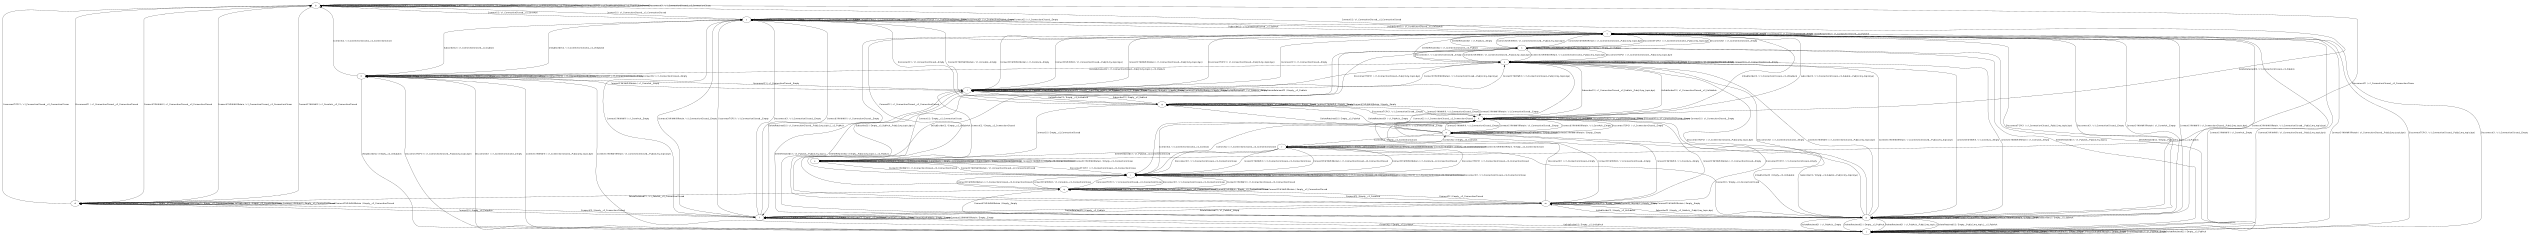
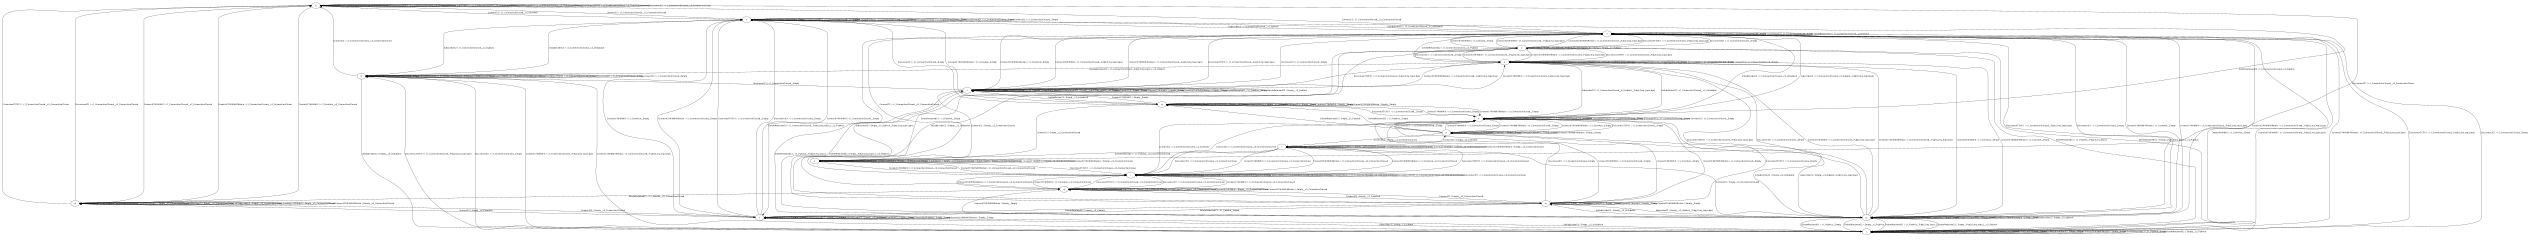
edge "t" -> "s": label "DeleteRetainedC1 / c1_PubAck__Empty" -> "ConnectC1WithWill / c1_ConnAck__Empty"
edge "h" -> "l": removed, label "ConnectC1WithWillRetain / c1_ConnAck__Empty"
edge "g" -> "l": label "SubscribeC2 / Empty__c2_SubAck" -> "ConnectC1WithWill / Empty__Empty"
edge "s" -> "q": label "ConnectC2 / Empty__c2_ConnectionClosed" -> "DeleteRetainedC1 / c1_PubAck__Empty"
edge "o" -> "i": removed, label "ConnectC2 / c1_ConnectionClosed__c2_ConnectionClosed"
edge "t" -> "j": label "ConnectC1WithWill / c1_ConnAck__Empty" -> "Empty1WithWill / c1_ConnAck__Empty"
edge "f" -> "j": label "ConnectC2 / Empty__c2_ConnAck" -> "SubscribeC2 / Empty__c2_SubAck"
